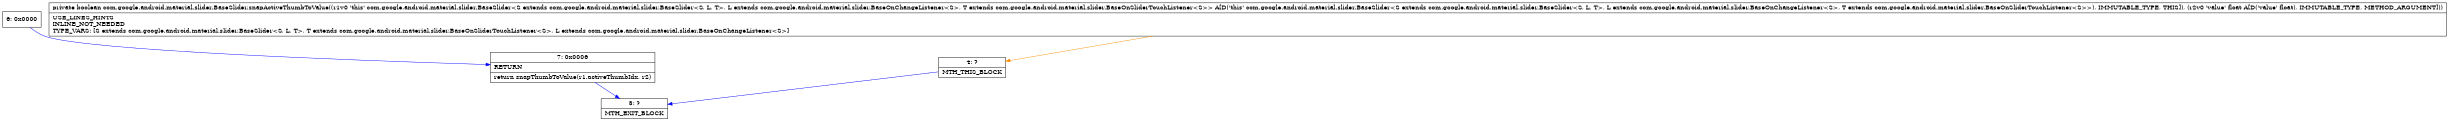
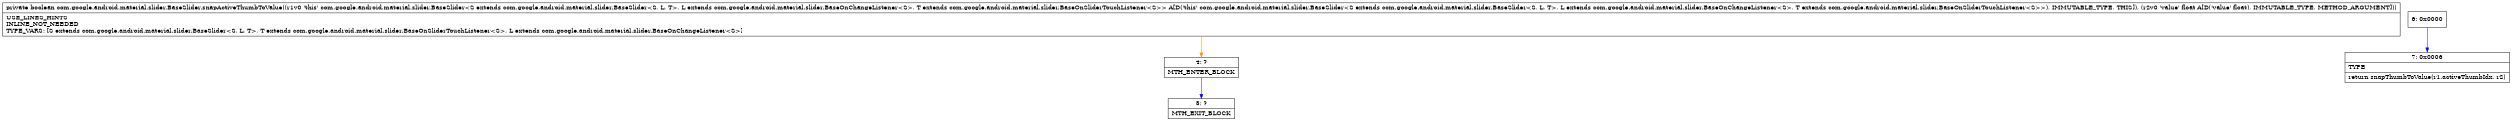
node "7: 0x0006": text "RETURN" -> "TYPE"
node "4: ?": text "MTH_THIS_BLOCK" -> "MTH_ENTER_BLOCK"
edge "7: 0x0006" -> "5: ?": removed
